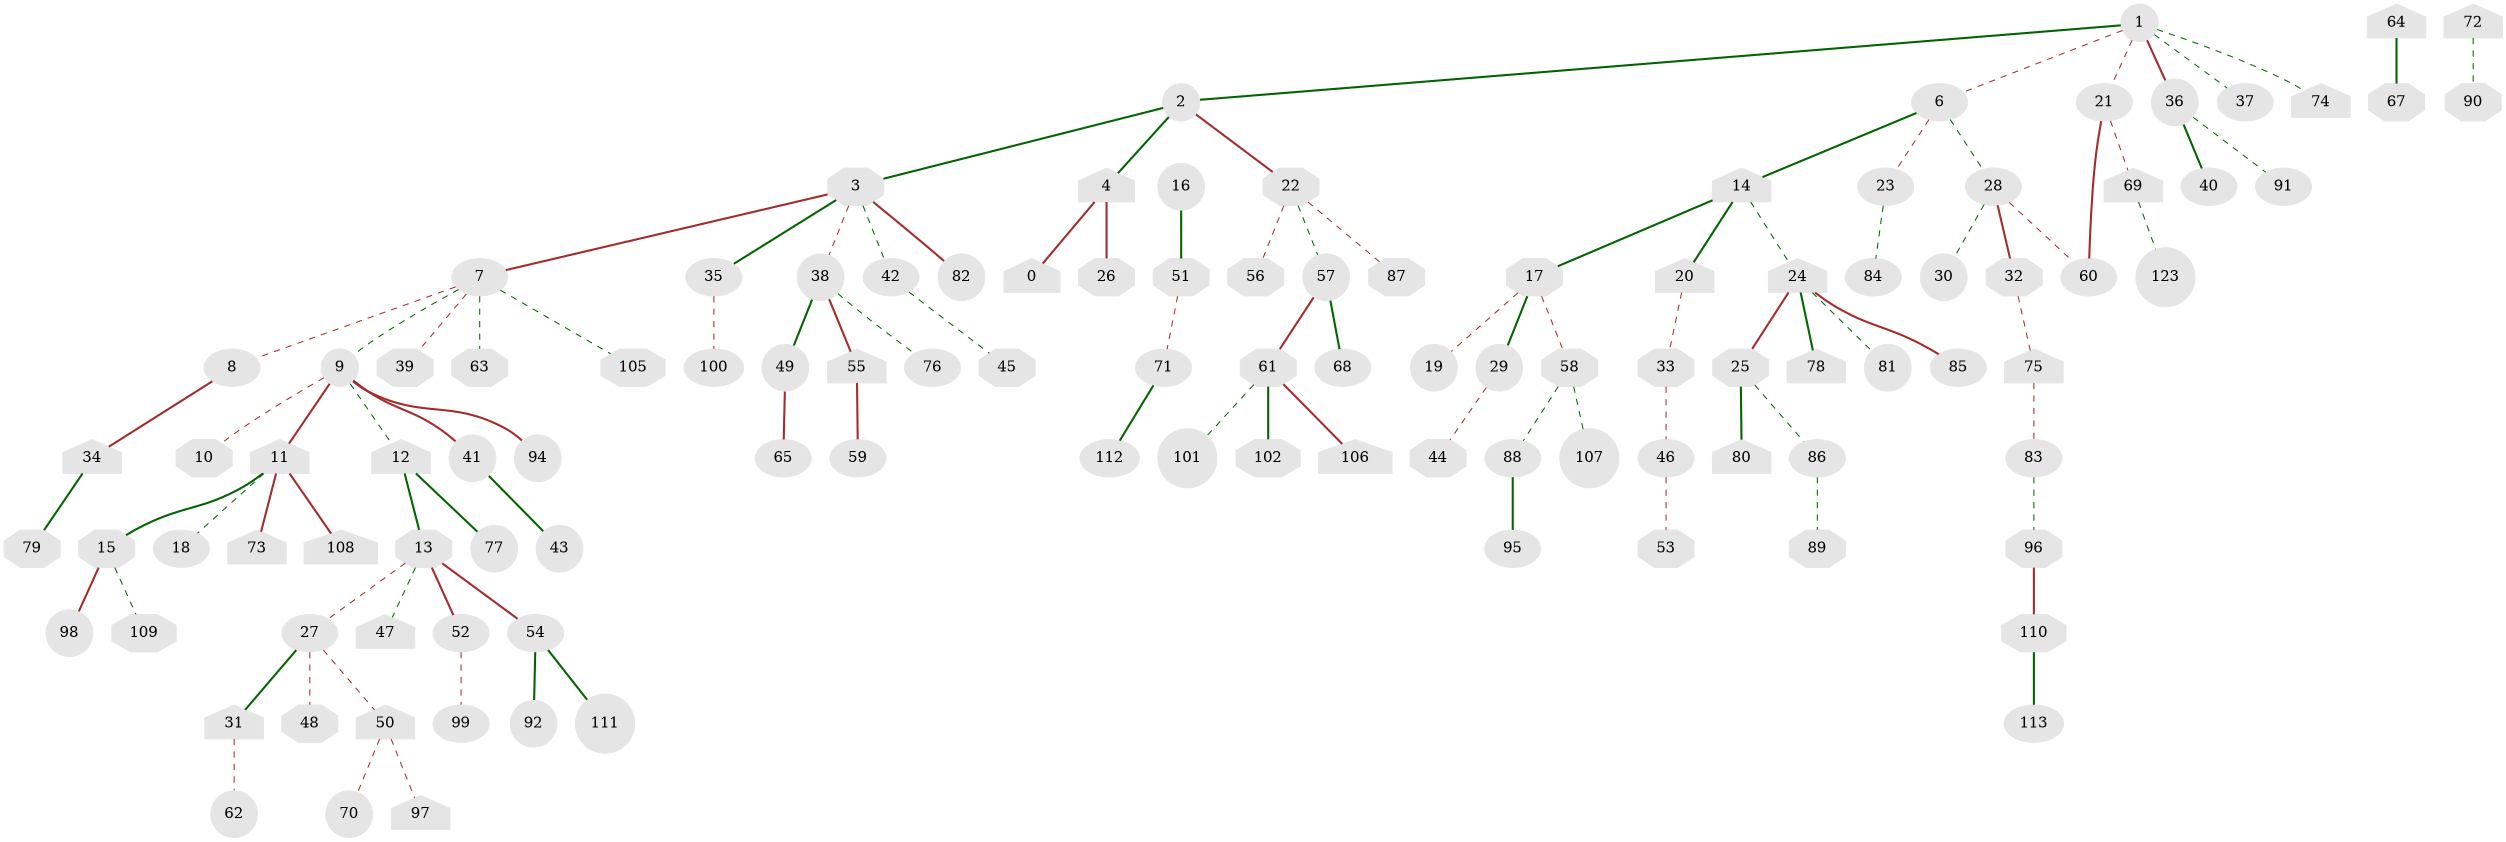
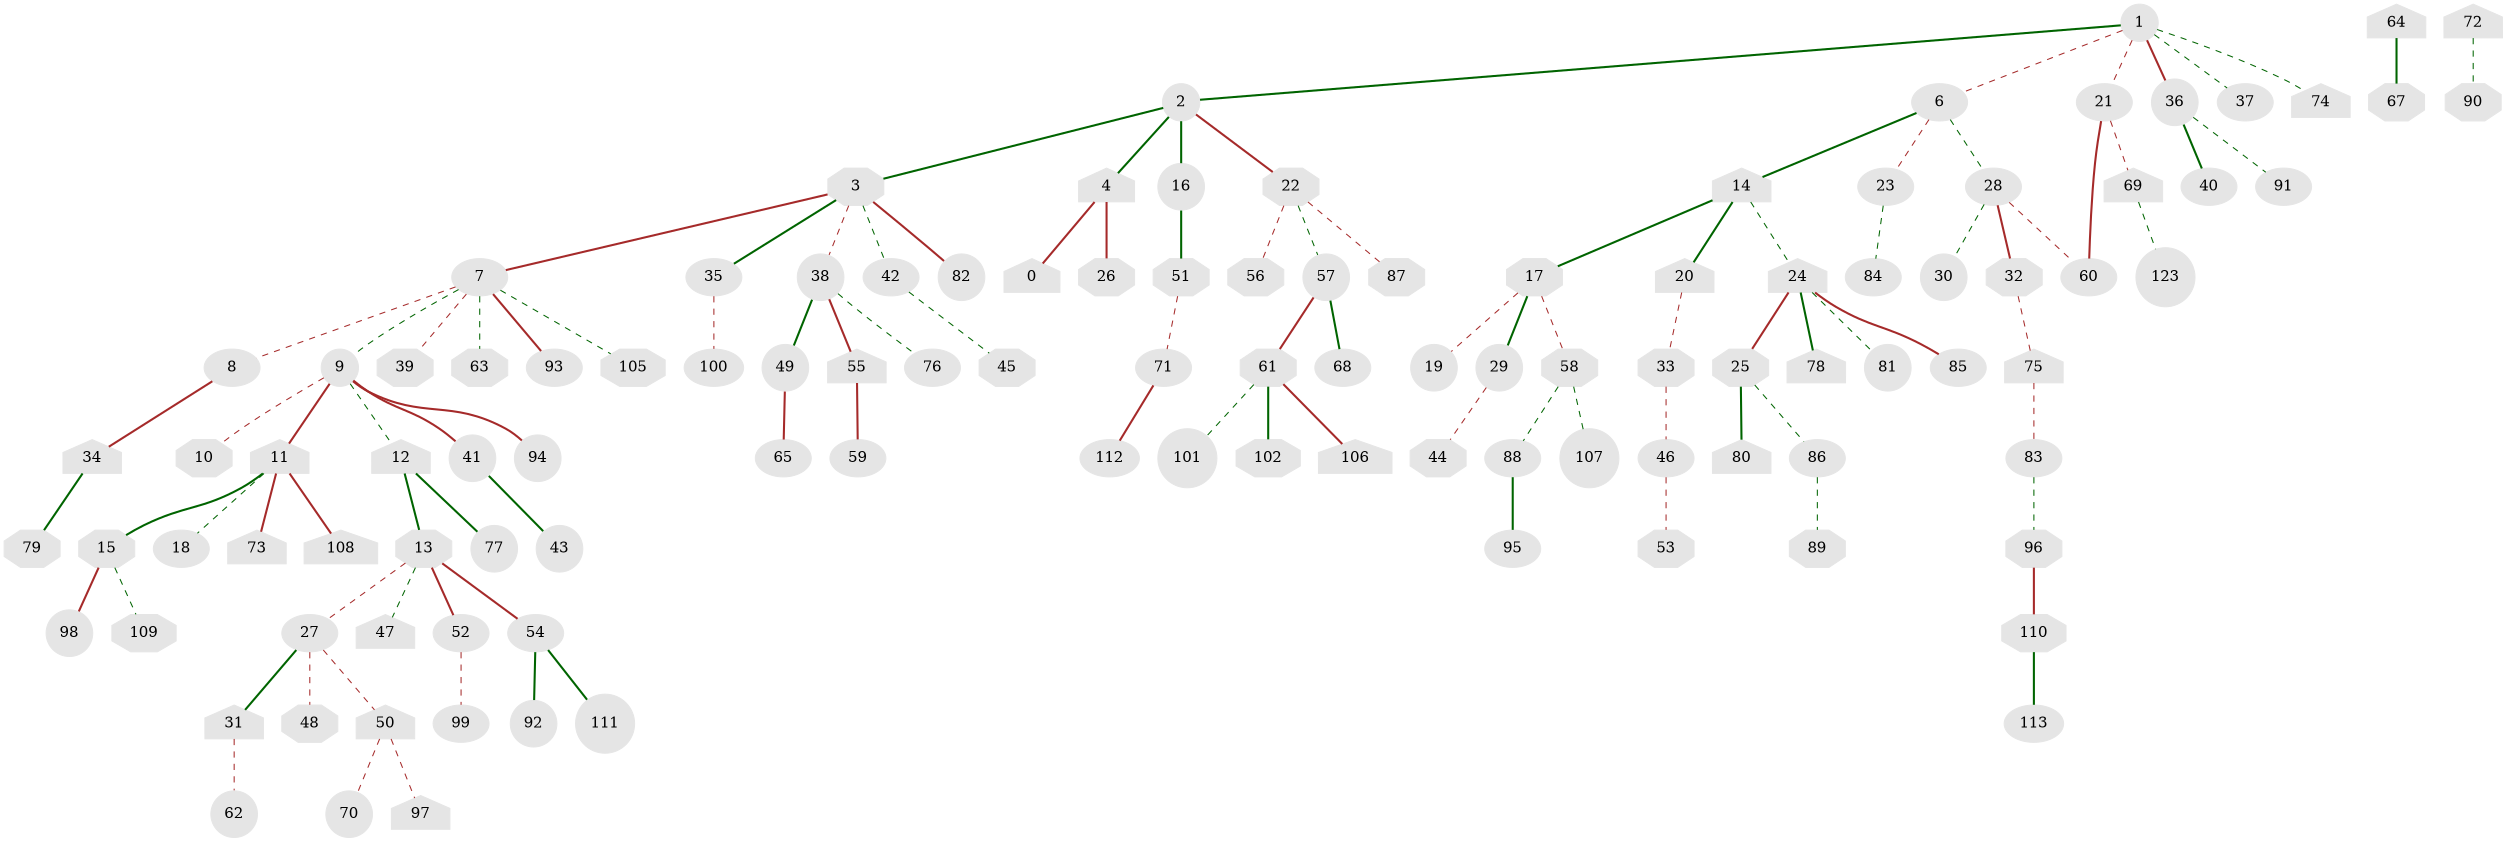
edge "2" -- "16": added
node "93": added
edge "71" -- "112": color darkgreen -> brown
